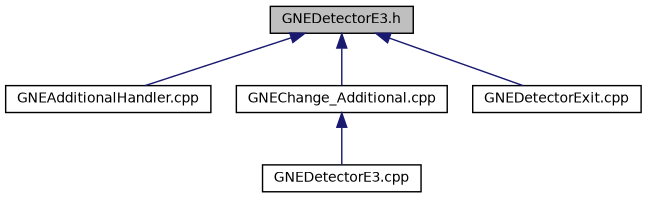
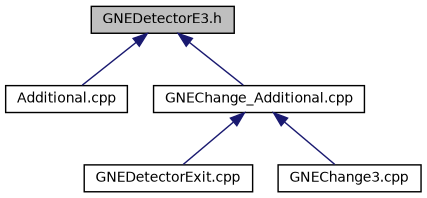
edge "GNEDetectorExit.cpp" -> "GNEDetectorE3.h": now "GNEDetectorExit.cpp" -> "GNEChange_Additional.cpp"
node "GNEAdditionalHandler.cpp": label "GNEAdditionalHandler.cpp" -> "Additional.cpp"
node "GNEDetectorE3.cpp": label "GNEDetectorE3.cpp" -> "GNEChange3.cpp"
